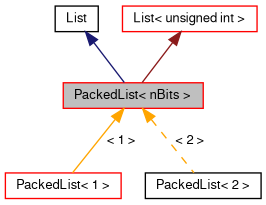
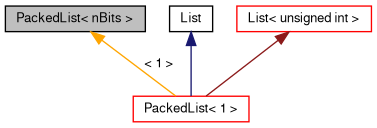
edge "PackedList< nBits >" -> "List": now "PackedList< 1 >" -> "List"
edge "PackedList< nBits >" -> "List< unsigned int >": now "PackedList< 1 >" -> "List< unsigned int >"
node "PackedList< nBits >": color red -> black
node "PackedList< 2 >": removed
